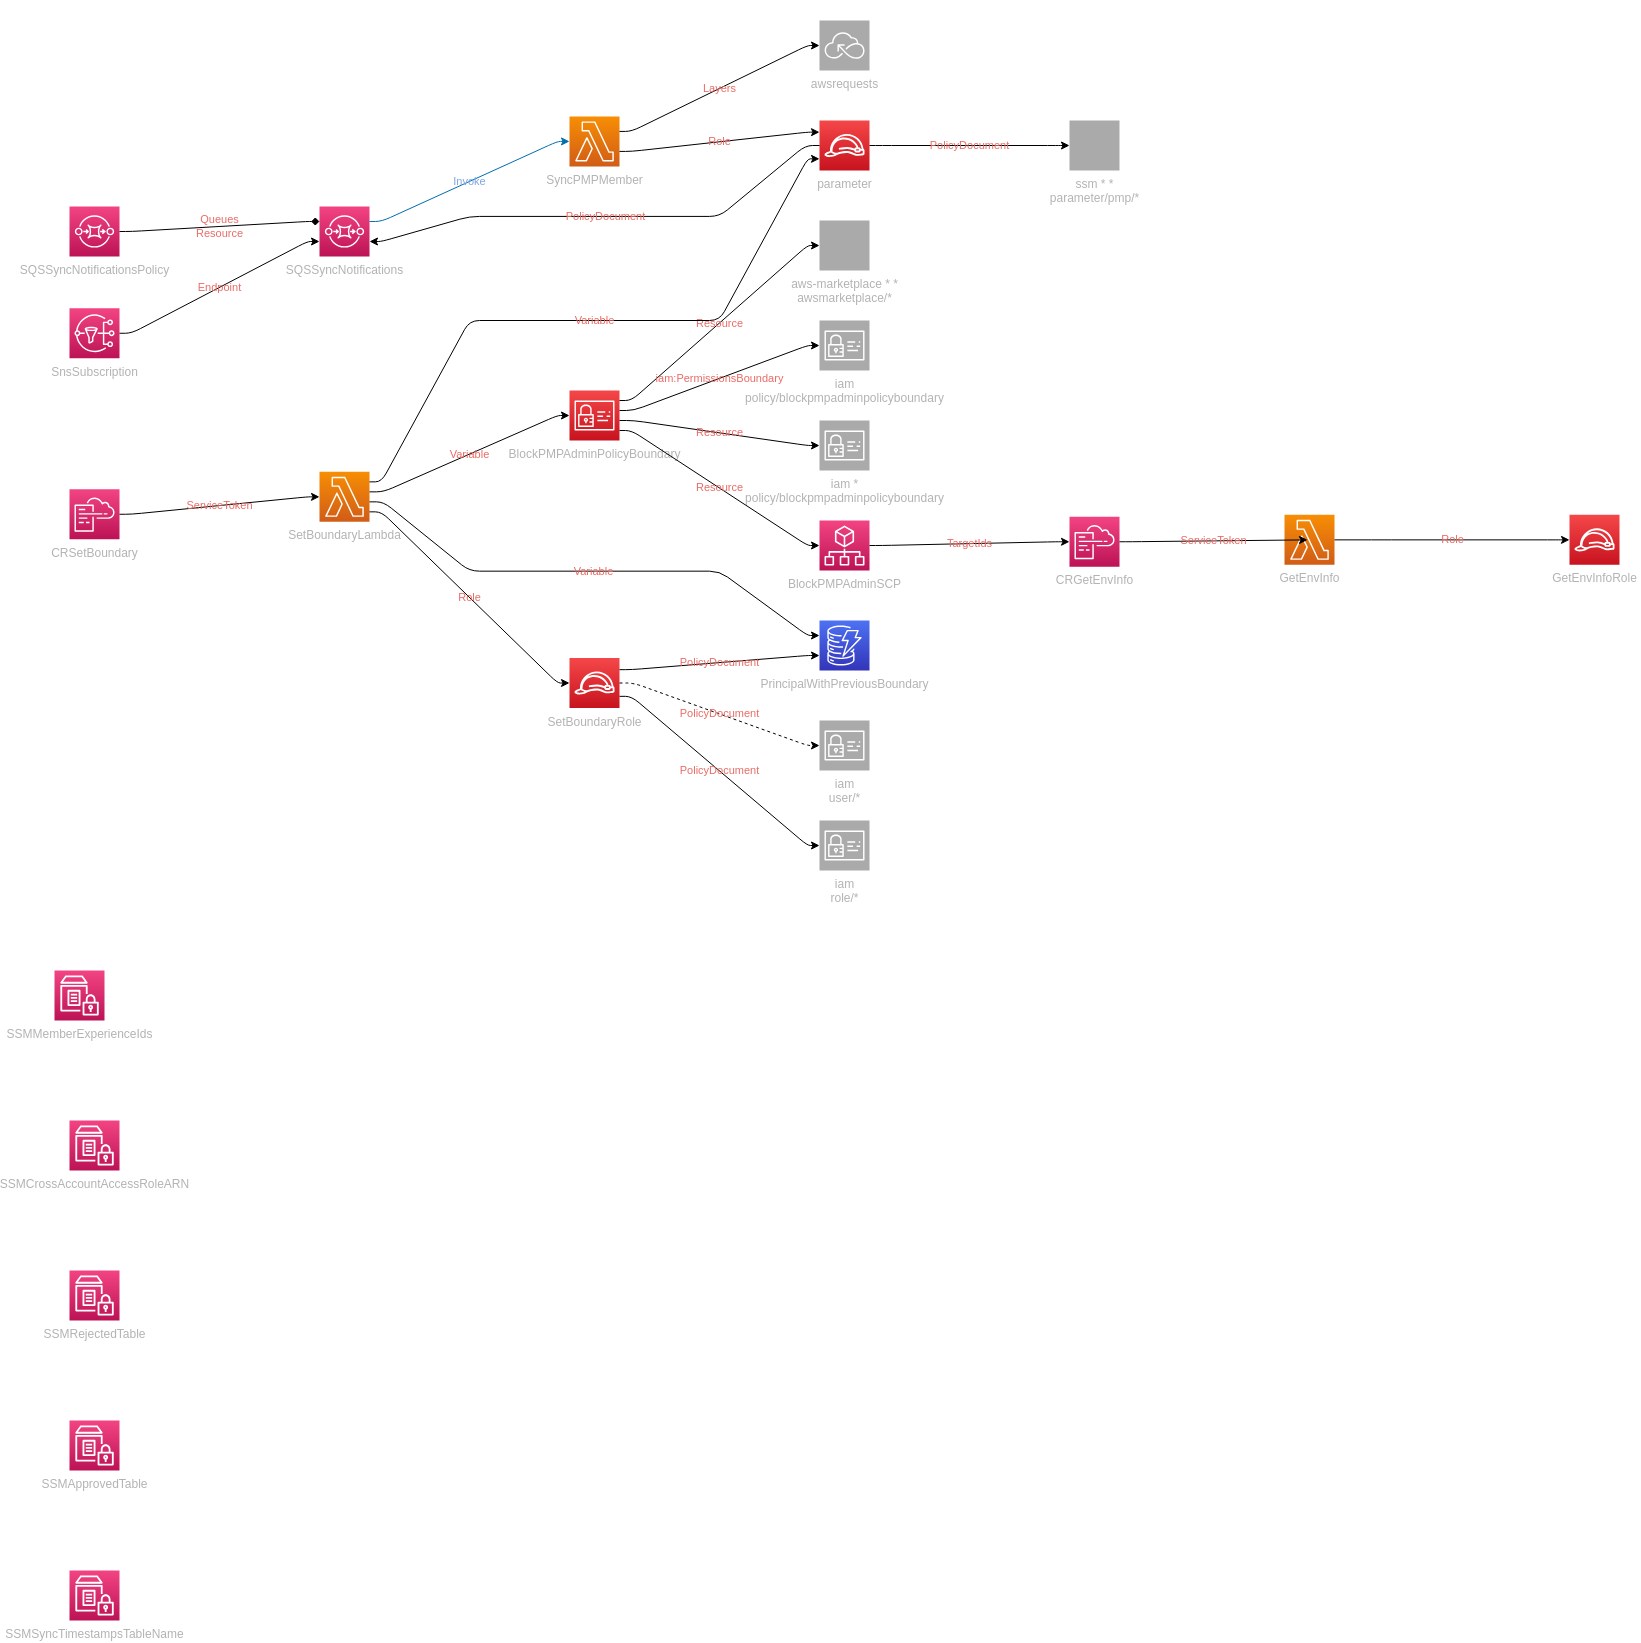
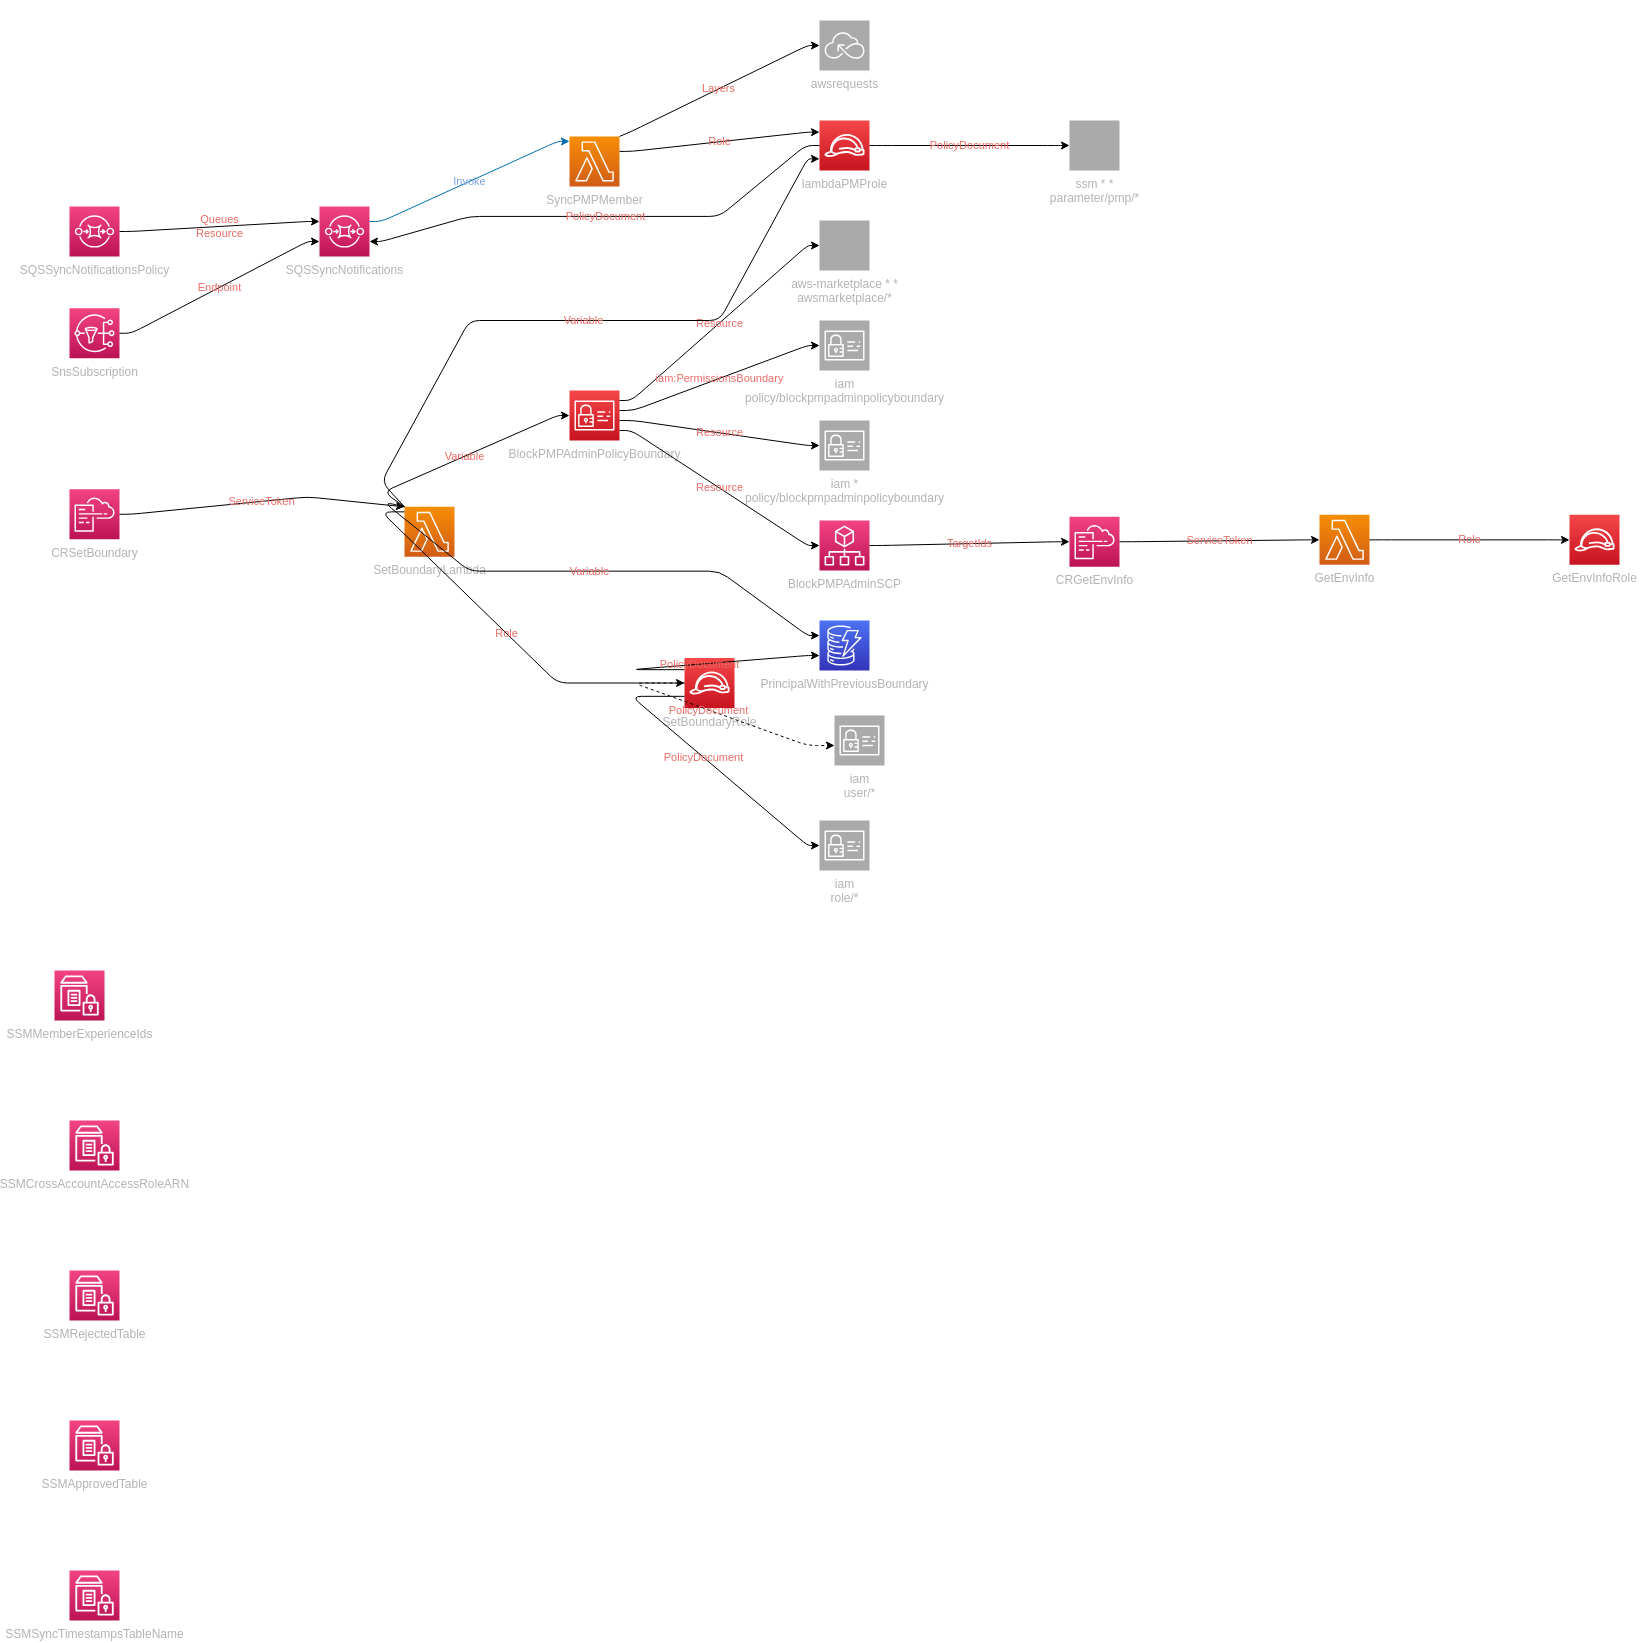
node "SyncPMPMember": moved (595, 141) -> (595, 161)
node "parameter": label "parameter" -> "lambdaPMProle"
edge "SQSSyncNotificationsPolicy" -> "SQSSyncNotifications": arrowhead diamond -> classic
node "SetBoundaryLambda": moved (345, 497) -> (430, 532)
node "GetEnvInfo": moved (1310, 540) -> (1345, 540)
node "SetBoundaryRole": moved (595, 683) -> (710, 683)
node "iam user/*": moved (845, 746) -> (860, 741)
